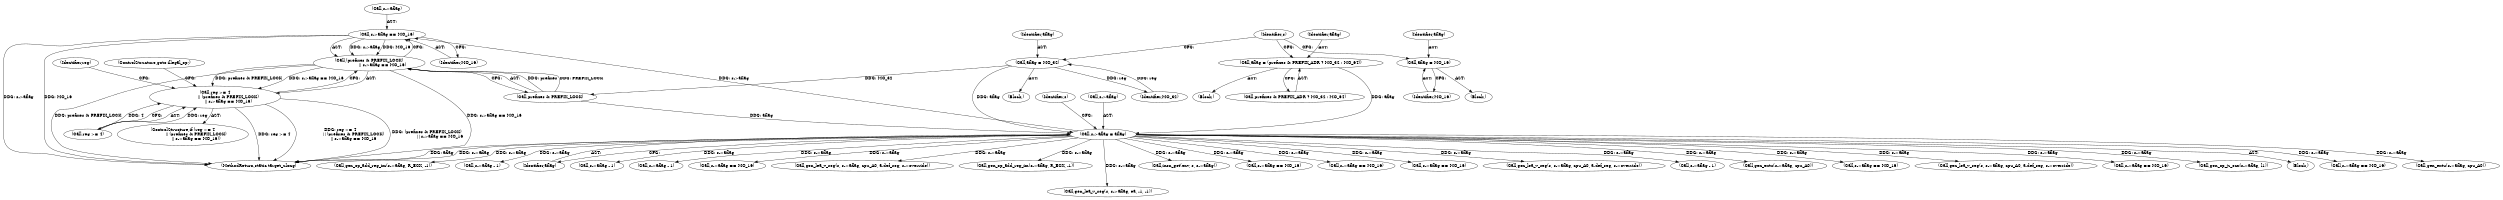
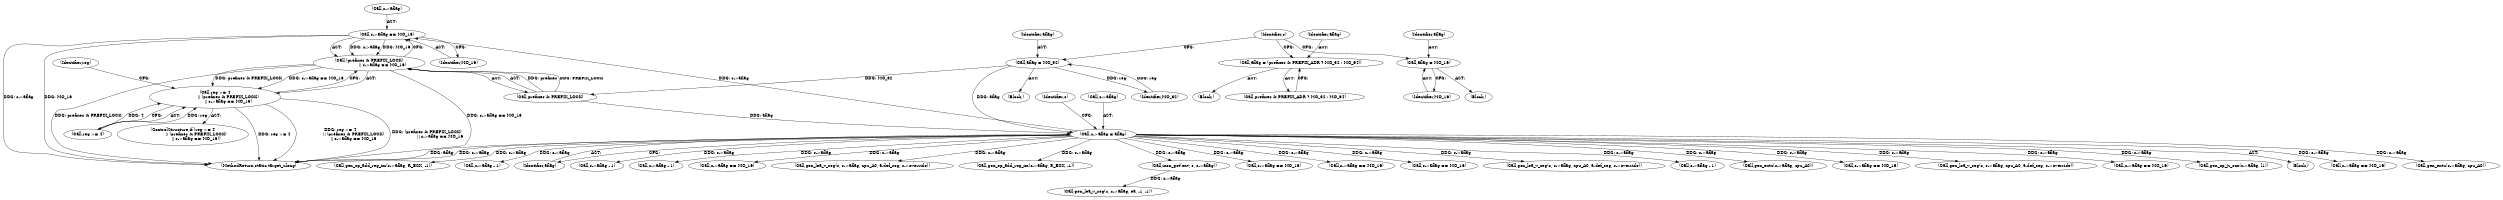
node "(ControlStructure,goto illegal_op;)": removed
edge "(Call,(prefixes & PREFIX_LOCK) || s->aflag == MO_16)" -> "(Call,prefixes & PREFIX_LOCK)": label "CFG: " -> "AST: "
edge "(Call,aflag = (prefixes & PREFIX_ADR ? MO_32 : MO_64))" -> "(Call,prefixes & PREFIX_ADR ? MO_32 : MO_64)": label "CFG: " -> "AST: "
edge "(Call,prefixes & PREFIX_ADR ? MO_32 : MO_64)" -> "(Call,aflag = (prefixes & PREFIX_ADR ? MO_32 : MO_64))": label "AST: " -> "CFG: "
edge "(Call,aflag = (prefixes & PREFIX_ADR ? MO_32 : MO_64))" -> "(Call,s->aflag = aflag)": removed, label "DDG: aflag"
edge "(Call,s->aflag = aflag)" -> "(Call,gen_lea_v_seg(s, s->aflag, ea, -1, -1))": now "(Call,insn_get(env, s, s->aflag))" -> "(Call,gen_lea_v_seg(s, s->aflag, ea, -1, -1))"
